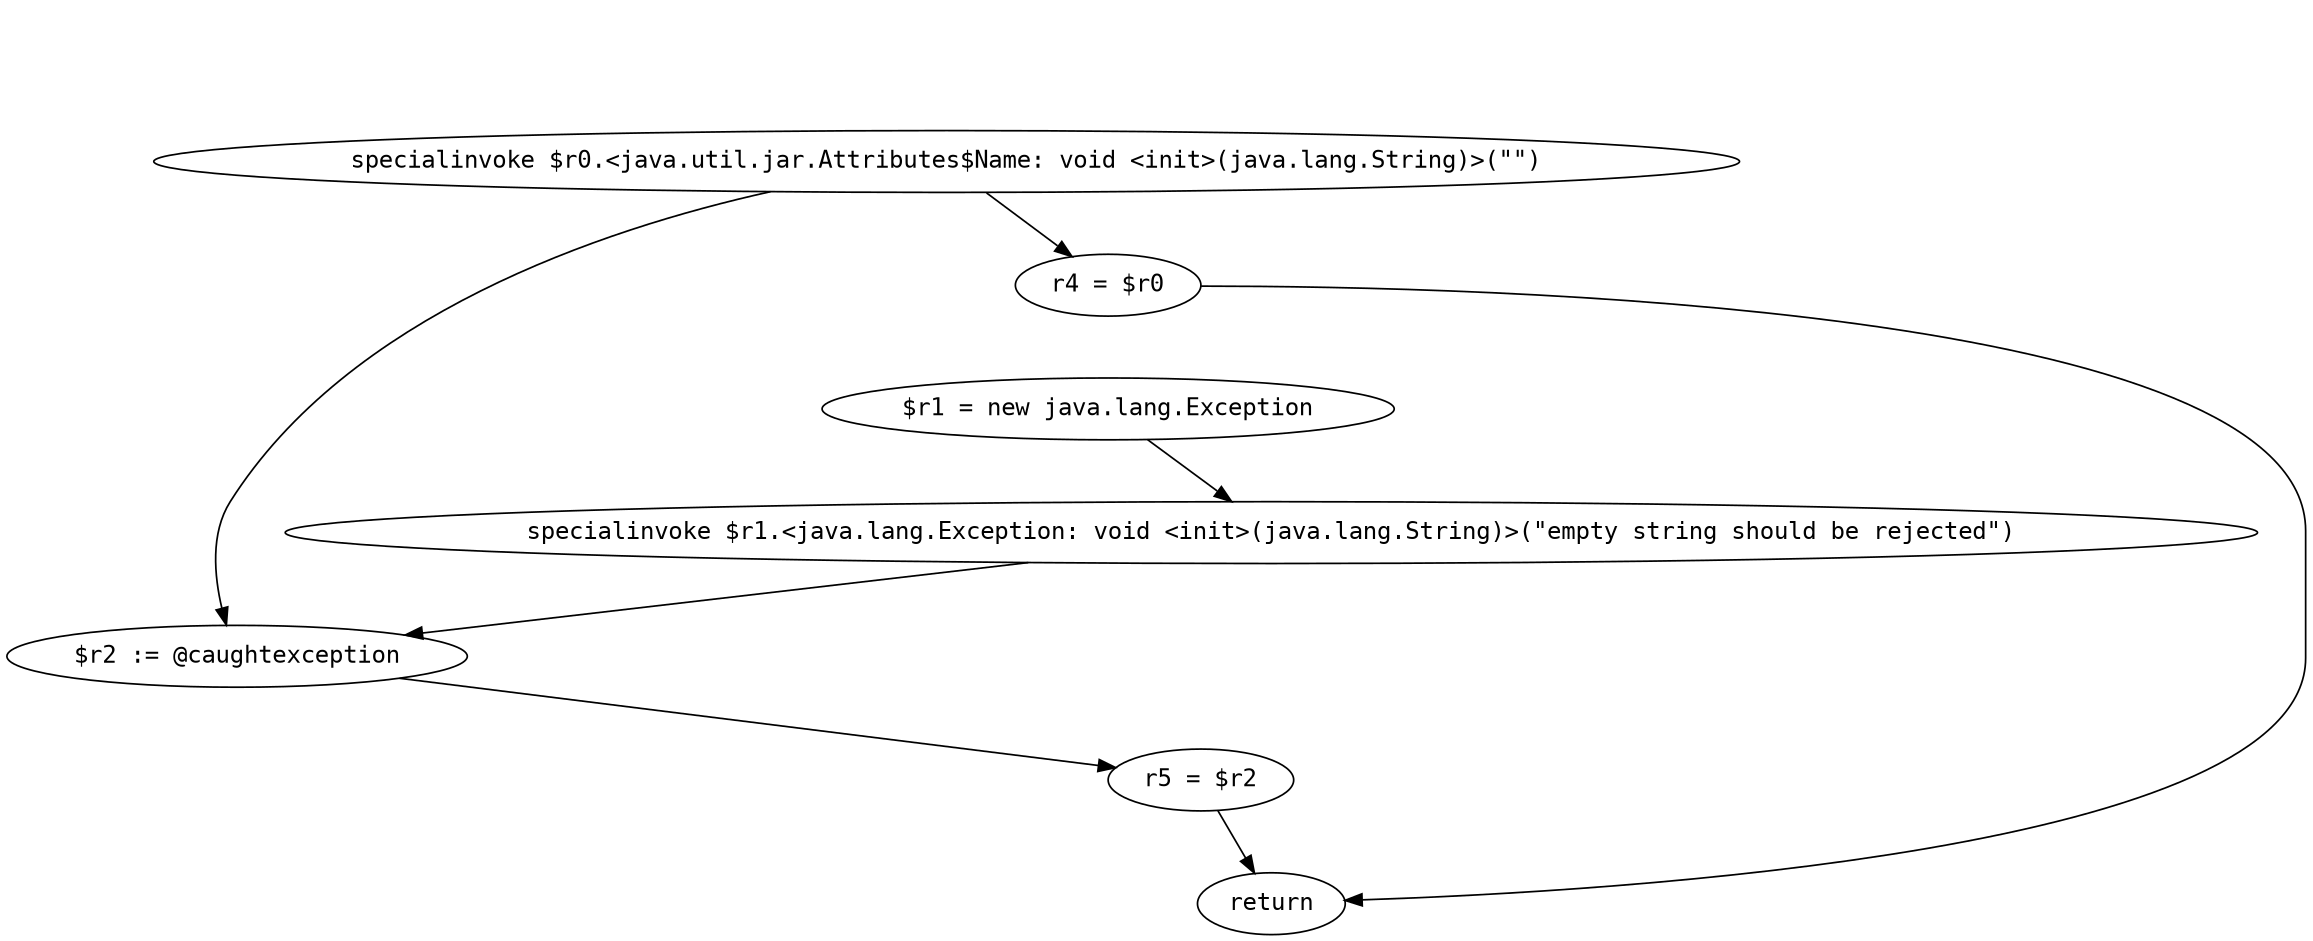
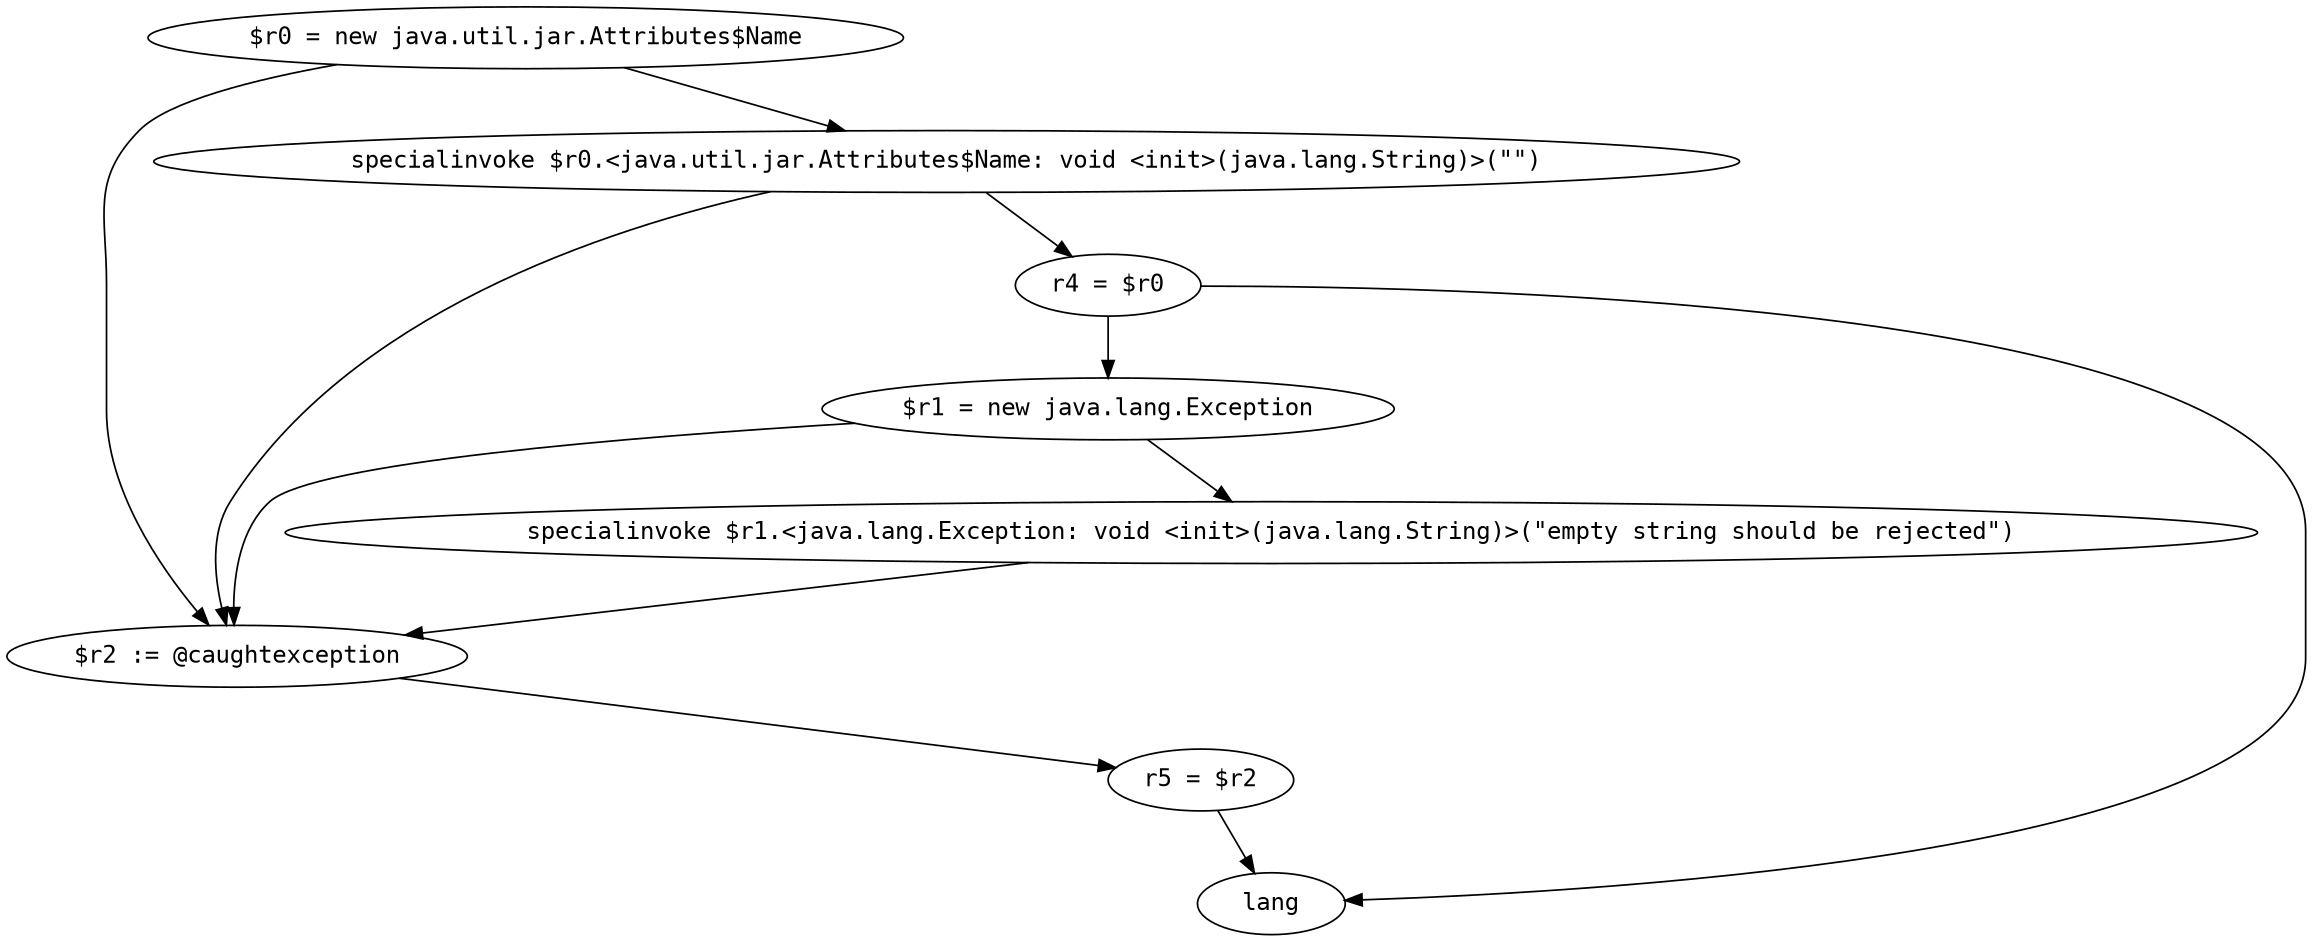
node "$r0 = new java.util.jar.Attributes$Name": added
edge "r4 = $r0" -> "$r1 = new java.lang.Exception": added
edge "$r1 = new java.lang.Exception" -> "$r2 := @caughtexception": added
node "return": label "return" -> "lang"
